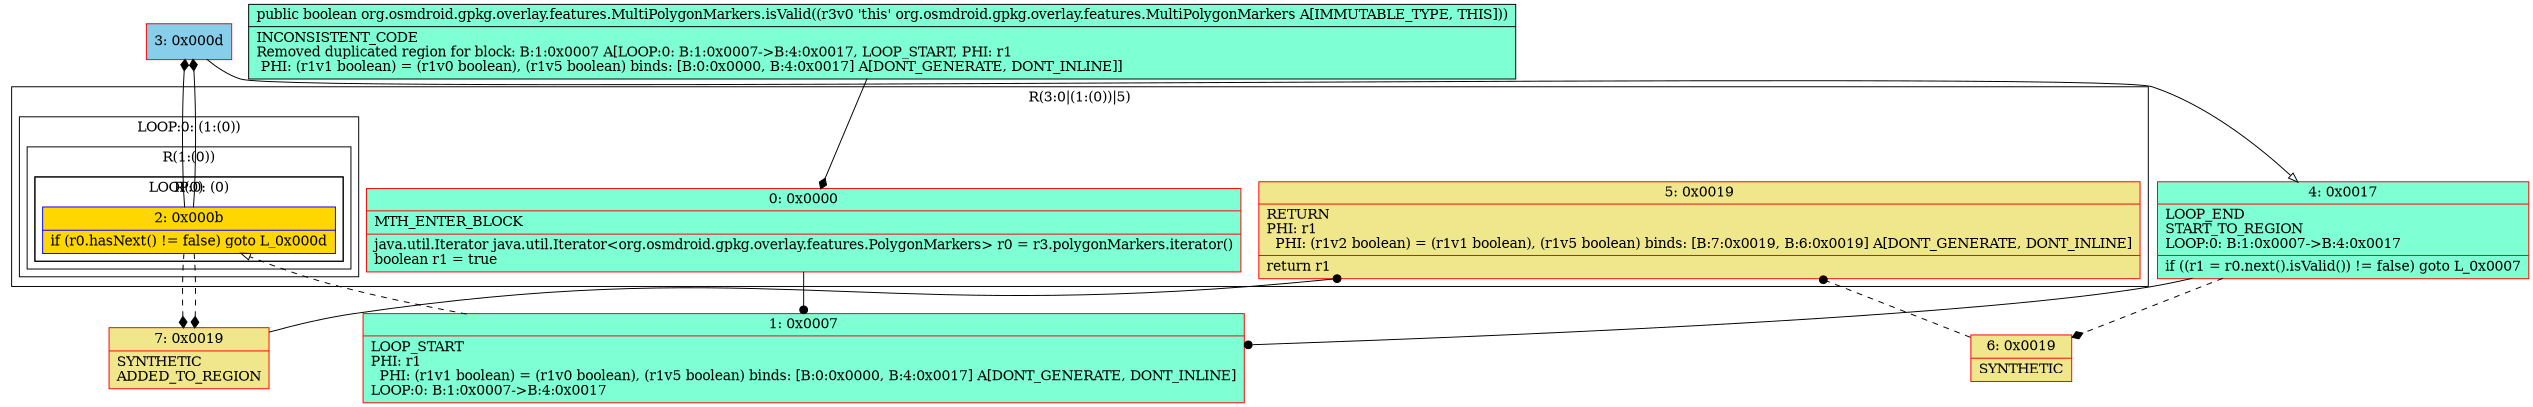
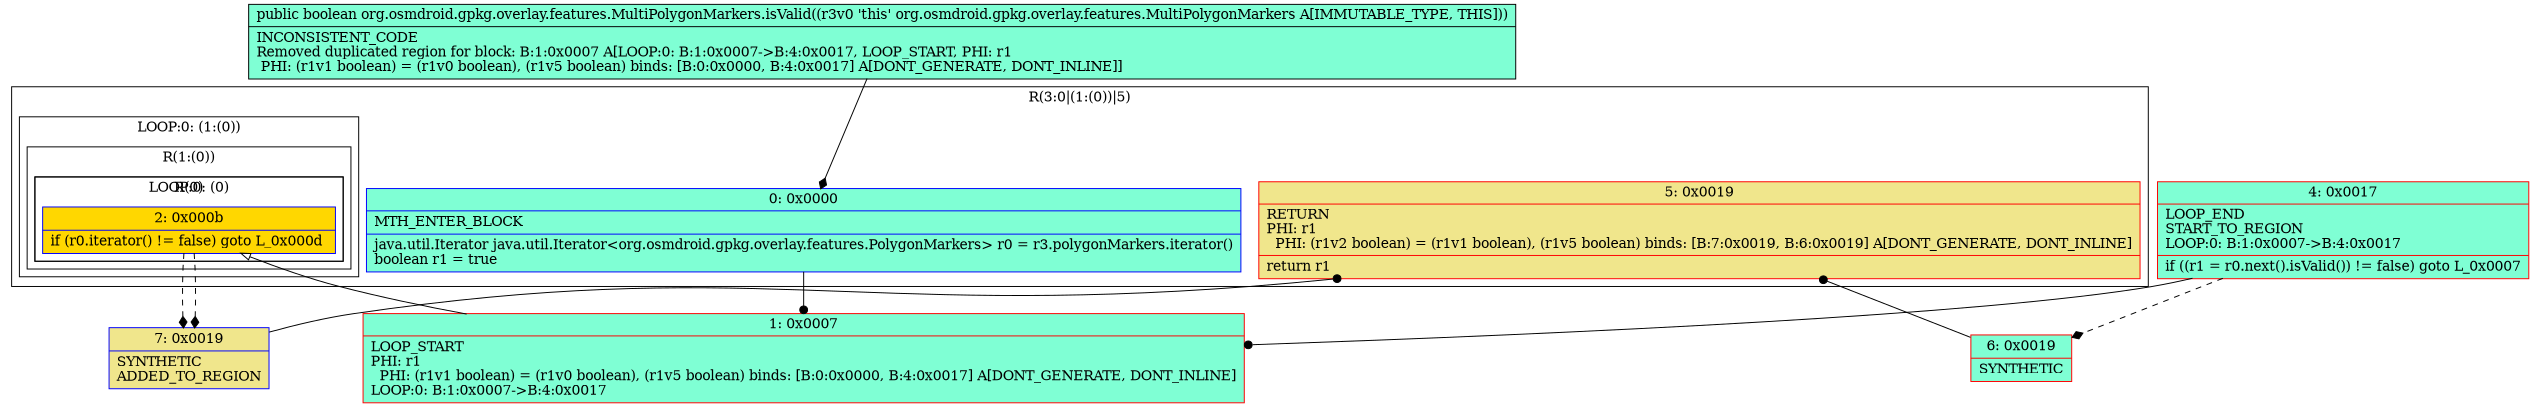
node "3: 0x000d": removed
node "0: 0x0000": color red -> blue
node "2: 0x000b": text "if (r0.hasNext() != false) goto L_0x000d" -> "if (r0.iterator() != false) goto L_0x000d"
edge "1: 0x0007" -> "2: 0x000b": style dashed -> solid
edge "6: 0x0019" -> "5: 0x0019": style dashed -> solid
node "7: 0x0019": color red -> blue
node "6: 0x0019": fillcolor khaki -> aquamarine
